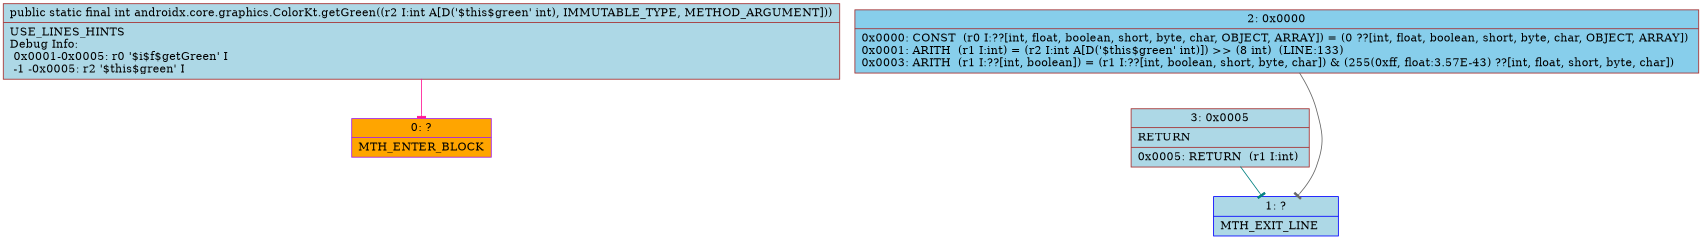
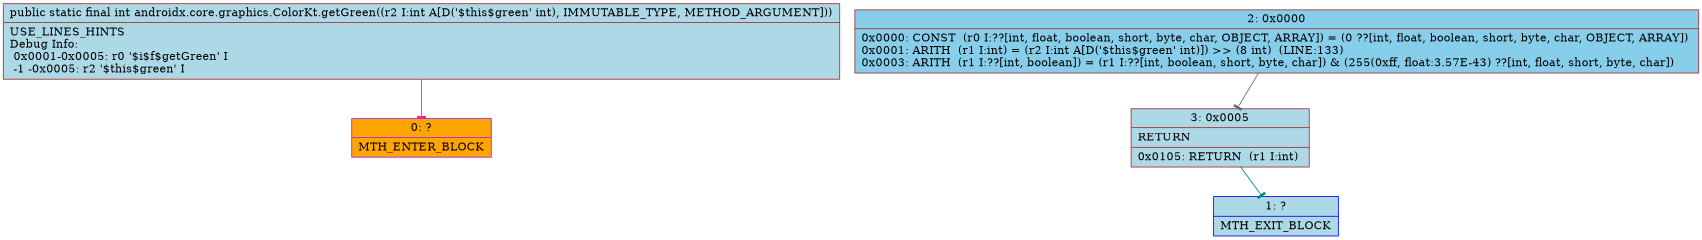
edge "2: 0x0000" -> "1: ?": now "2: 0x0000" -> "3: 0x0005"
node "3: 0x0005": text "0x0005: RETURN  (r1 I:int)" -> "0x0105: RETURN  (r1 I:int)"
node "1: ?": text "MTH_EXIT_LINE" -> "MTH_EXIT_BLOCK"
